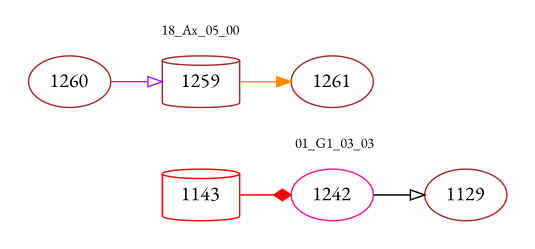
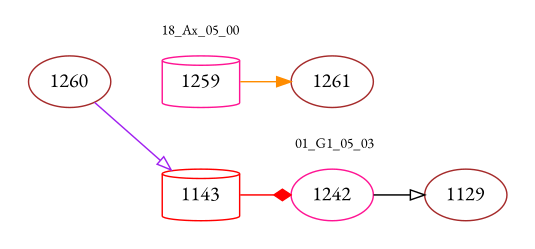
edge "1260" -> "1259": now "1260" -> "1143"
node "1259": color brown -> deeppink
cluster "01_G1_03_03": label "01_G1_03_03" -> "01_G1_05_03"
